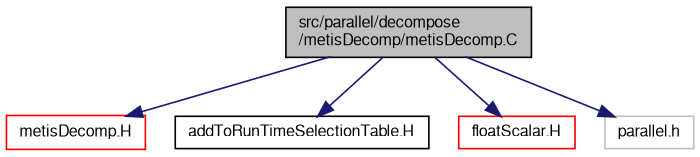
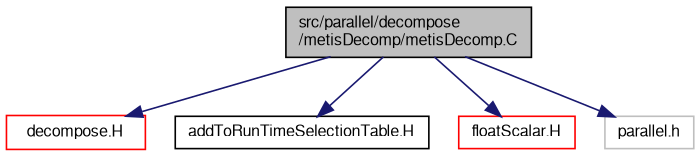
node "metisDecomp.H": label "metisDecomp.H" -> "decompose.H"
